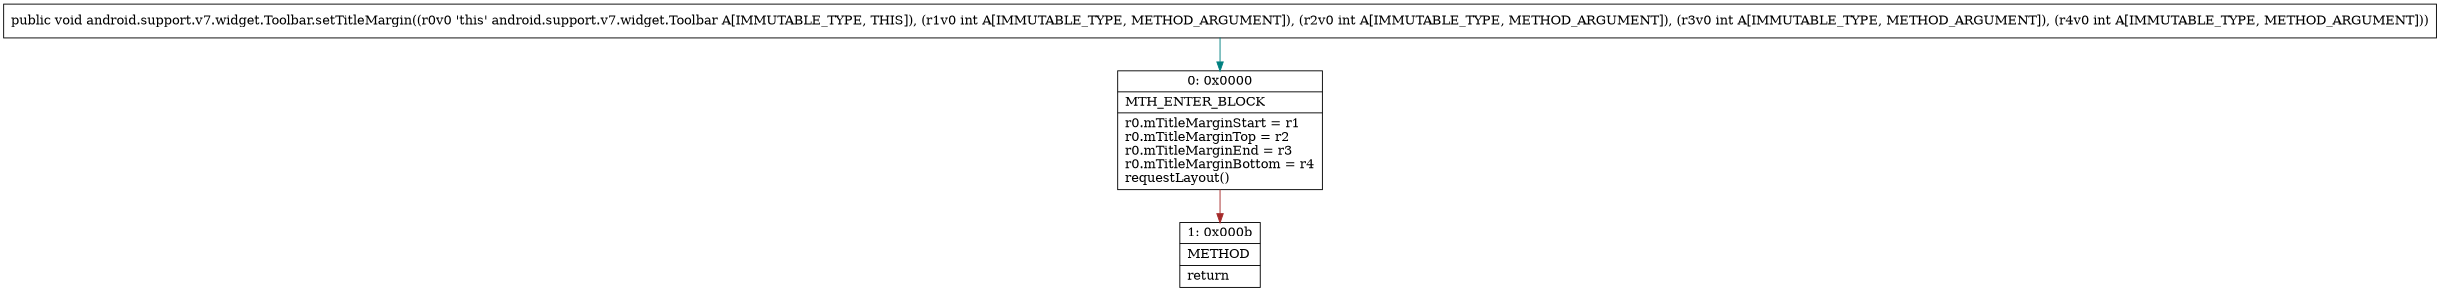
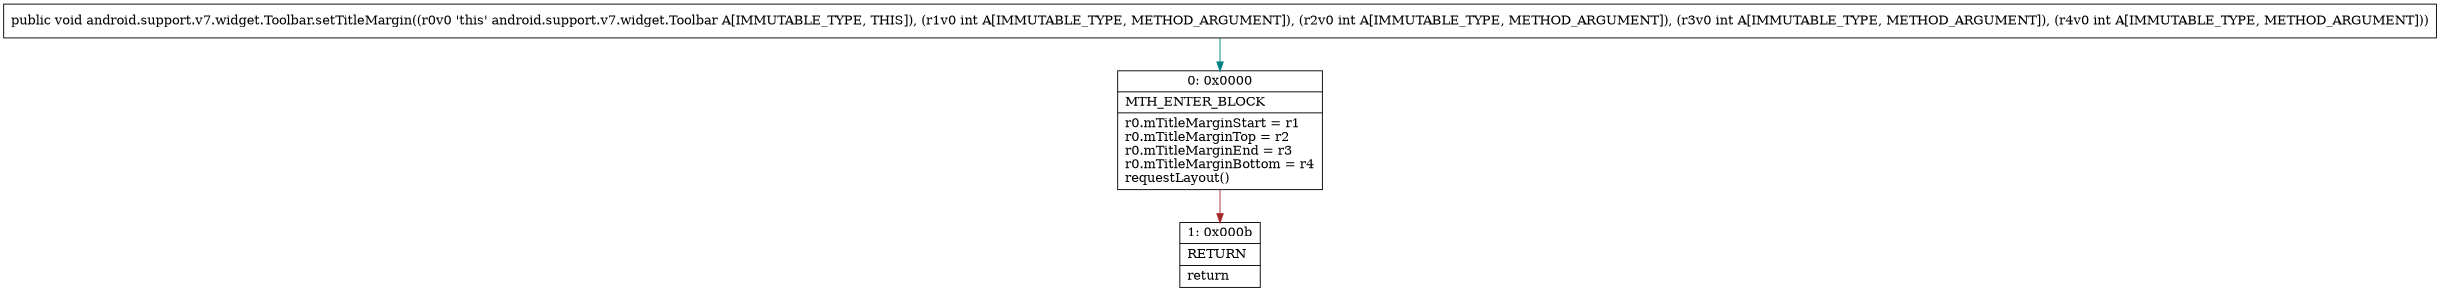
node "1: 0x000b": text "METHOD" -> "RETURN"
